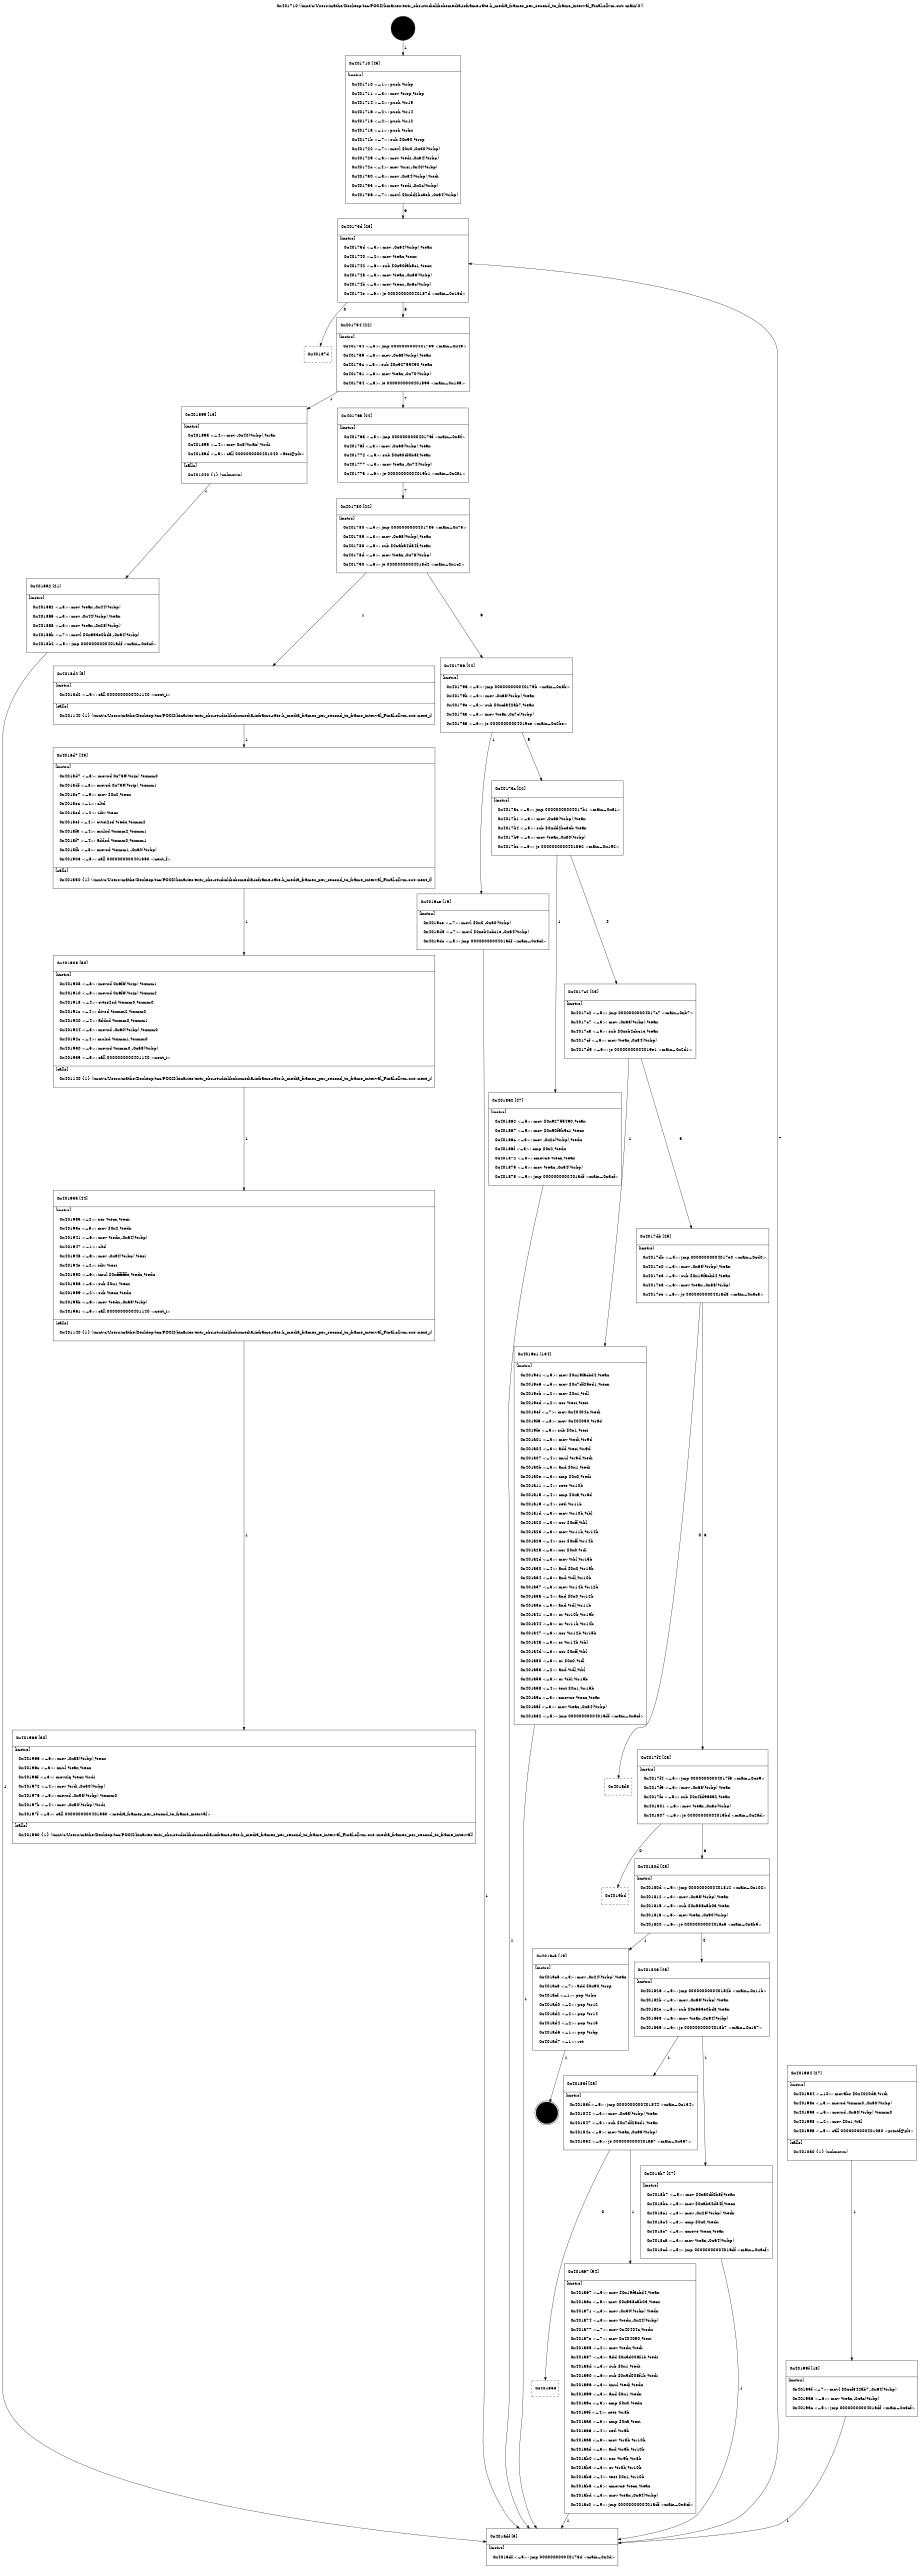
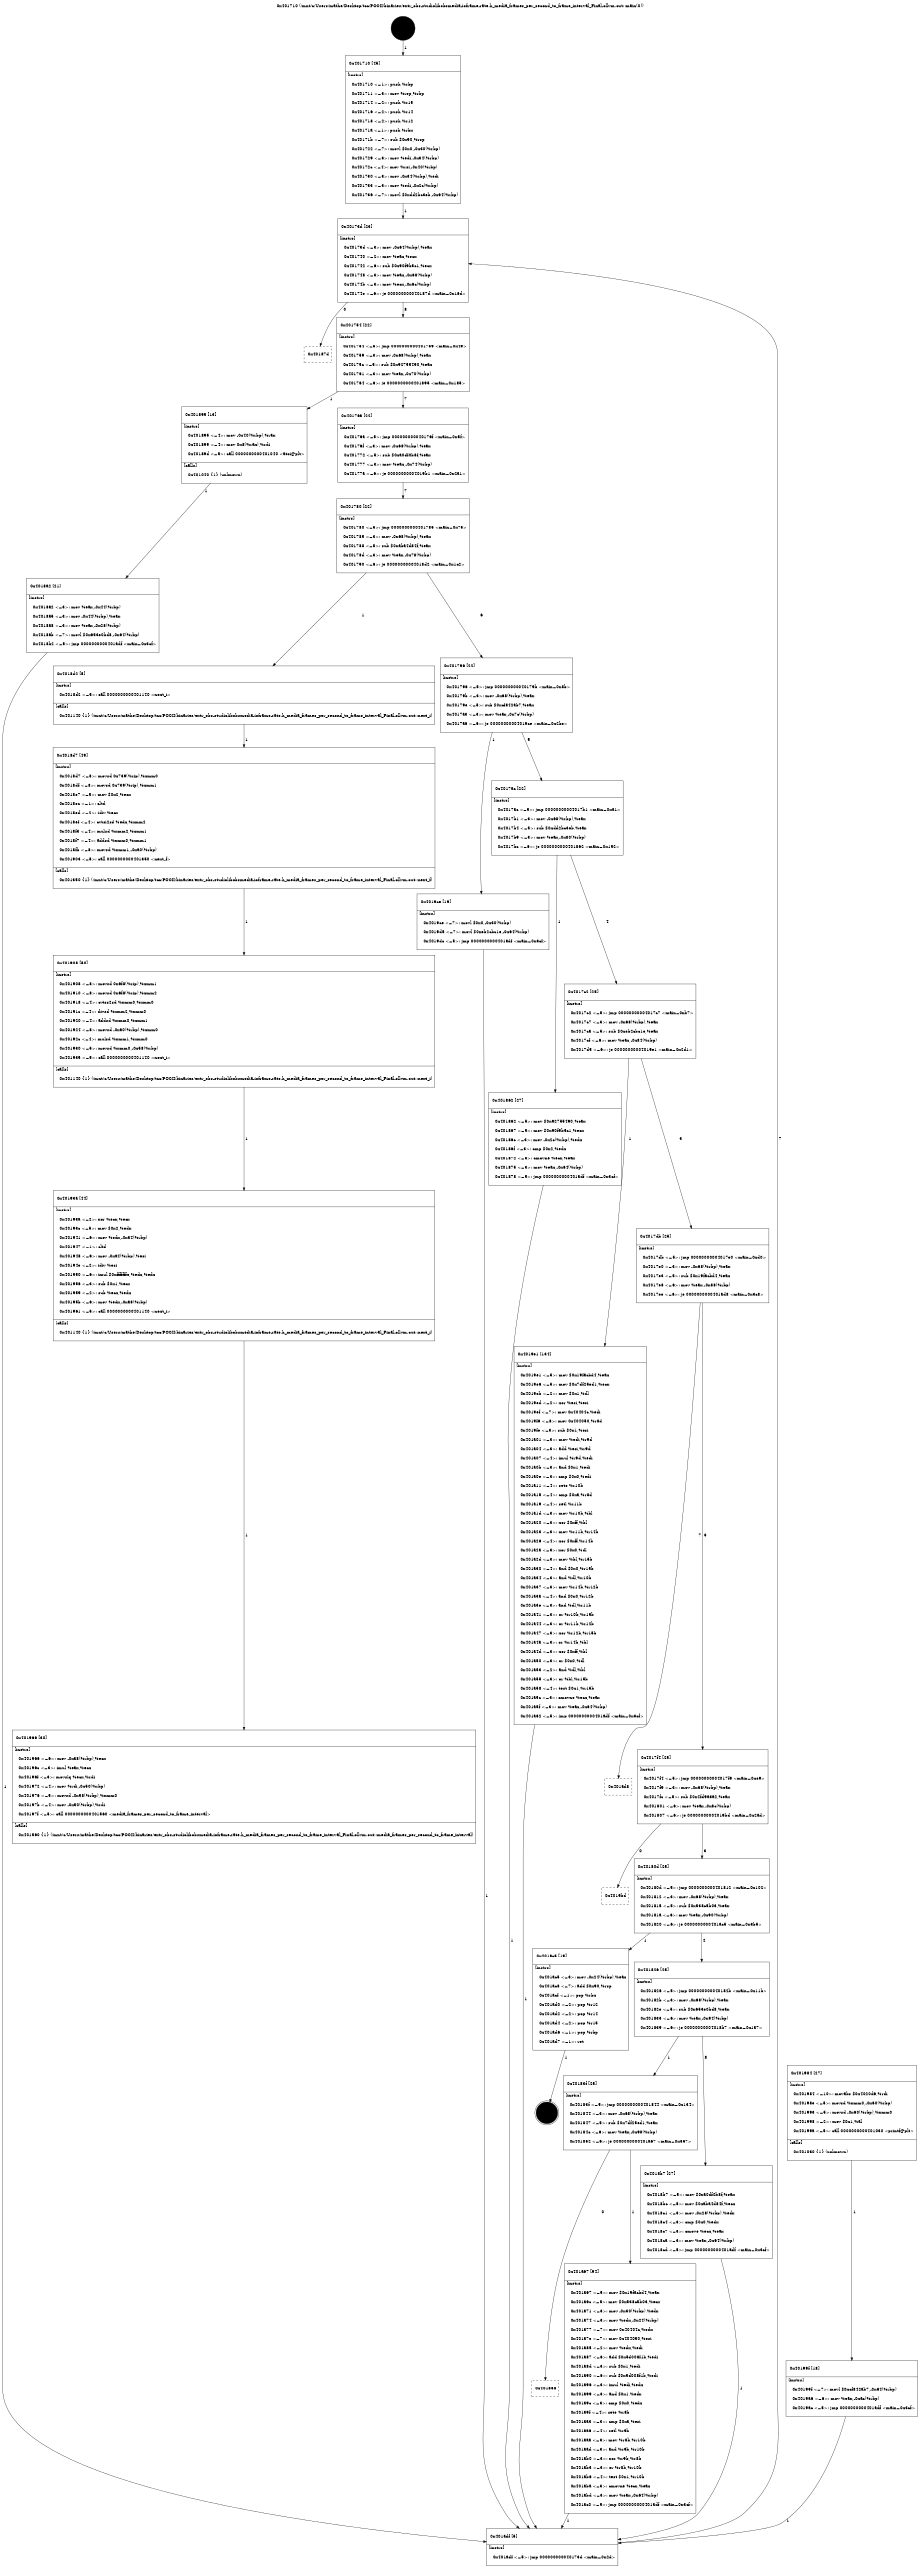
edge "0x401710 [45]" -> "0x40173d [23]": label " 9" -> " 1"
edge "0x4017db [25]" -> "0x401ad8": label " 0" -> " 7"
edge "0x401826 [25]" -> "0x4018b7 [27]": label " 1" -> " 8"
